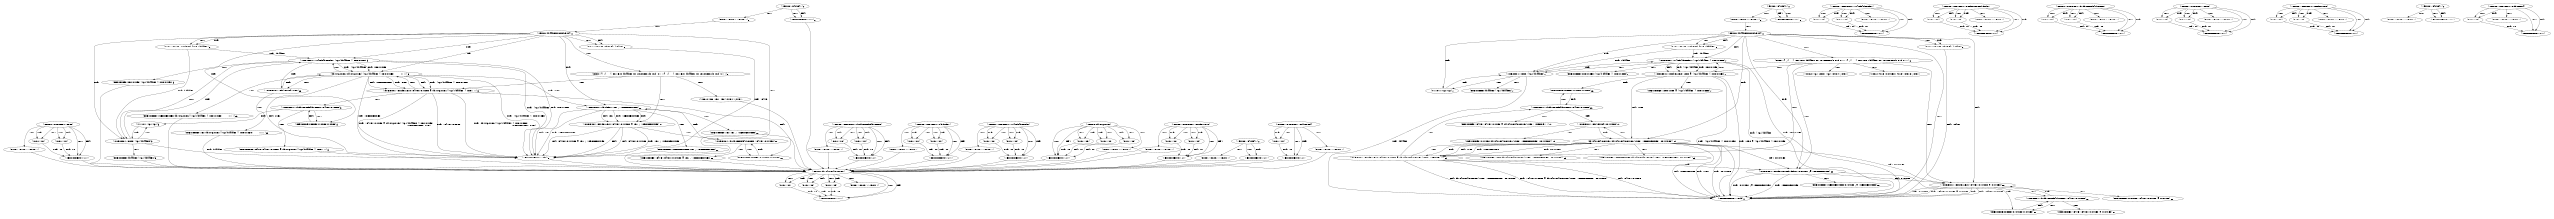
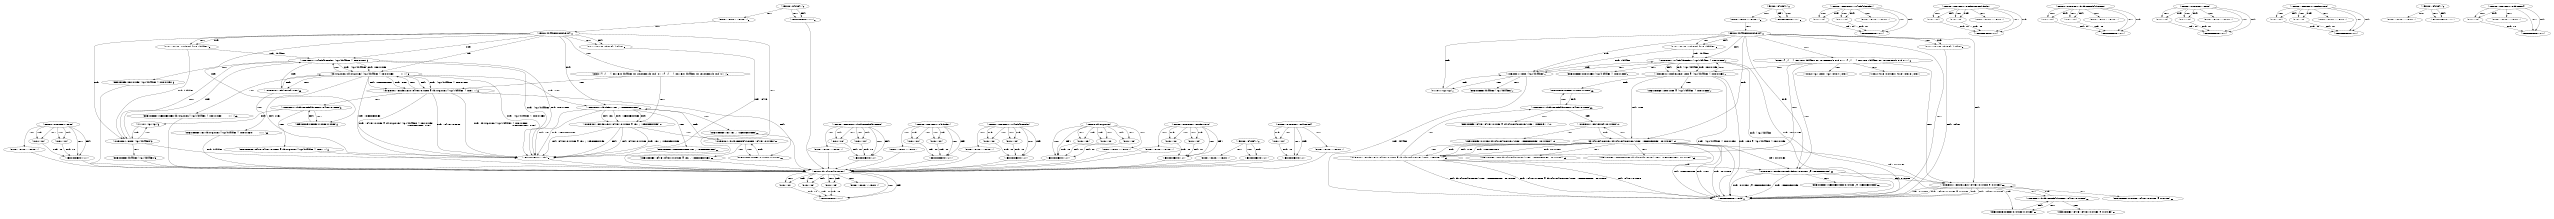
node "<(LOCAL,u32 rem: u32)<SUB>7</SUB>>": removed
